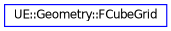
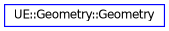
node "UE::Geometry::FCubeGrid": label "UE::Geometry::FCubeGrid" -> "UE::Geometry::Geometry"
